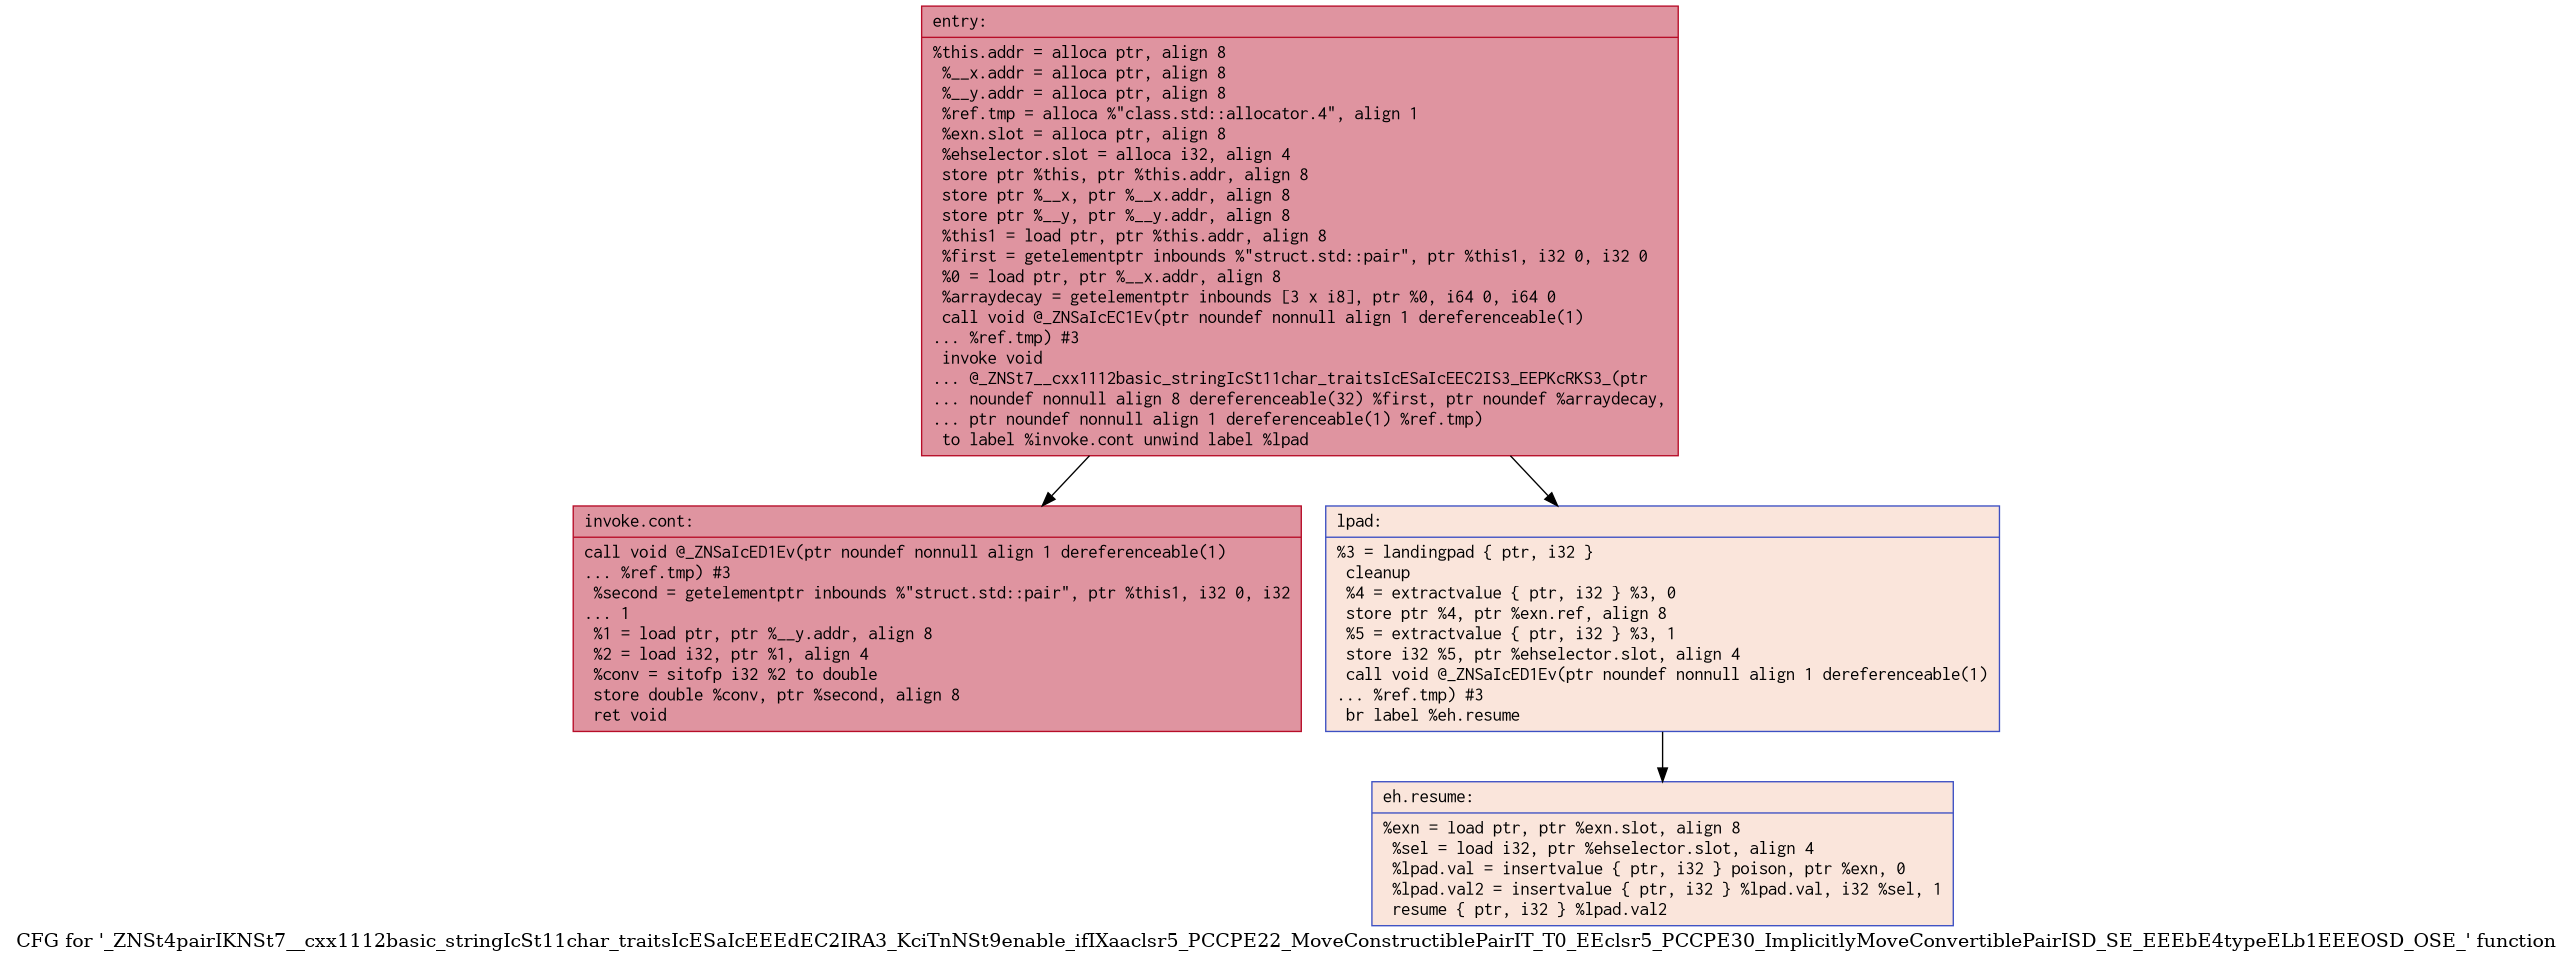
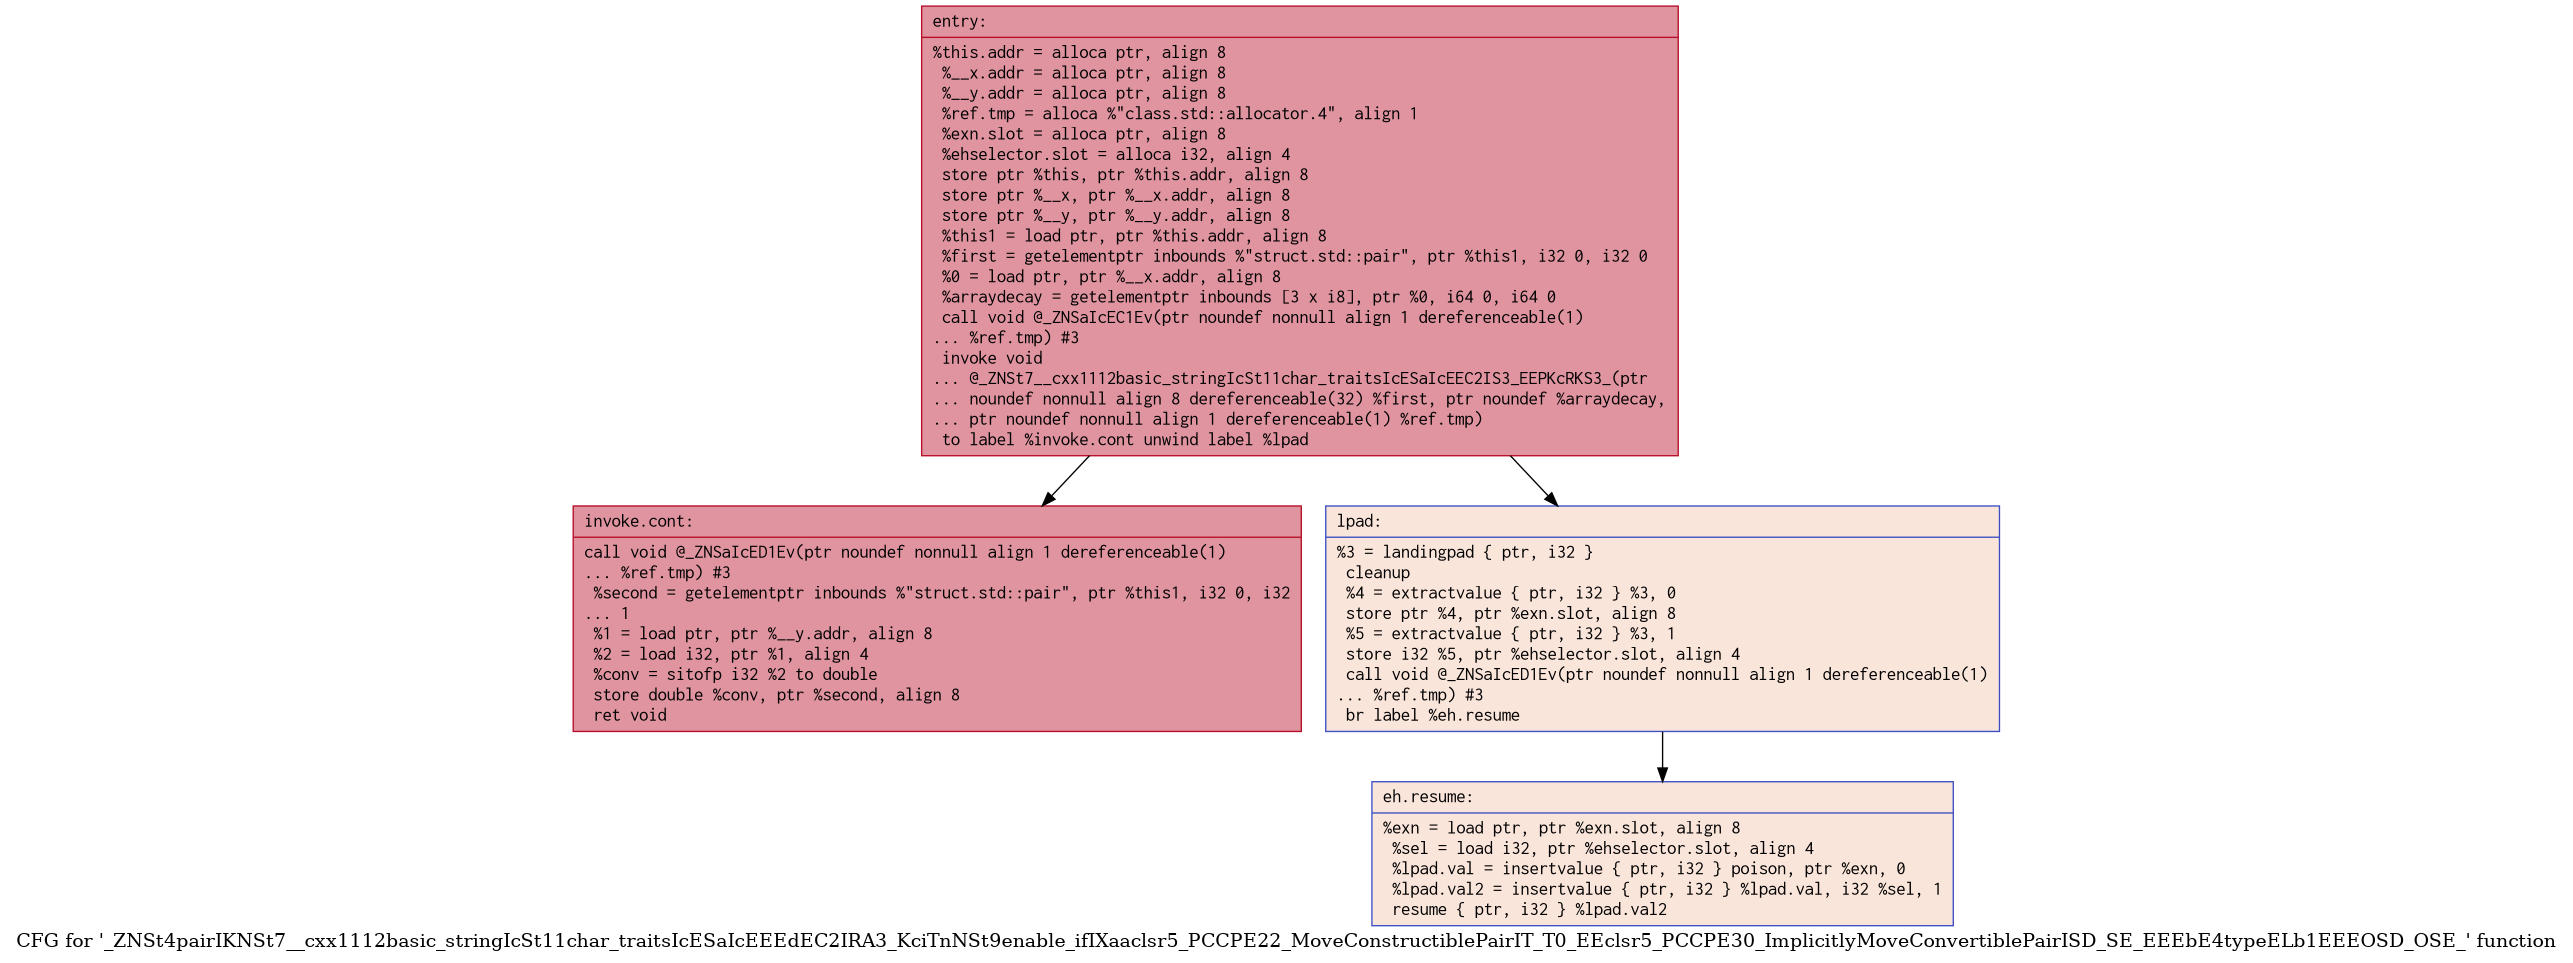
node "lpad:": text "store ptr %4, ptr %exn.ref, align 8" -> "store ptr %4, ptr %exn.slot, align 8"
